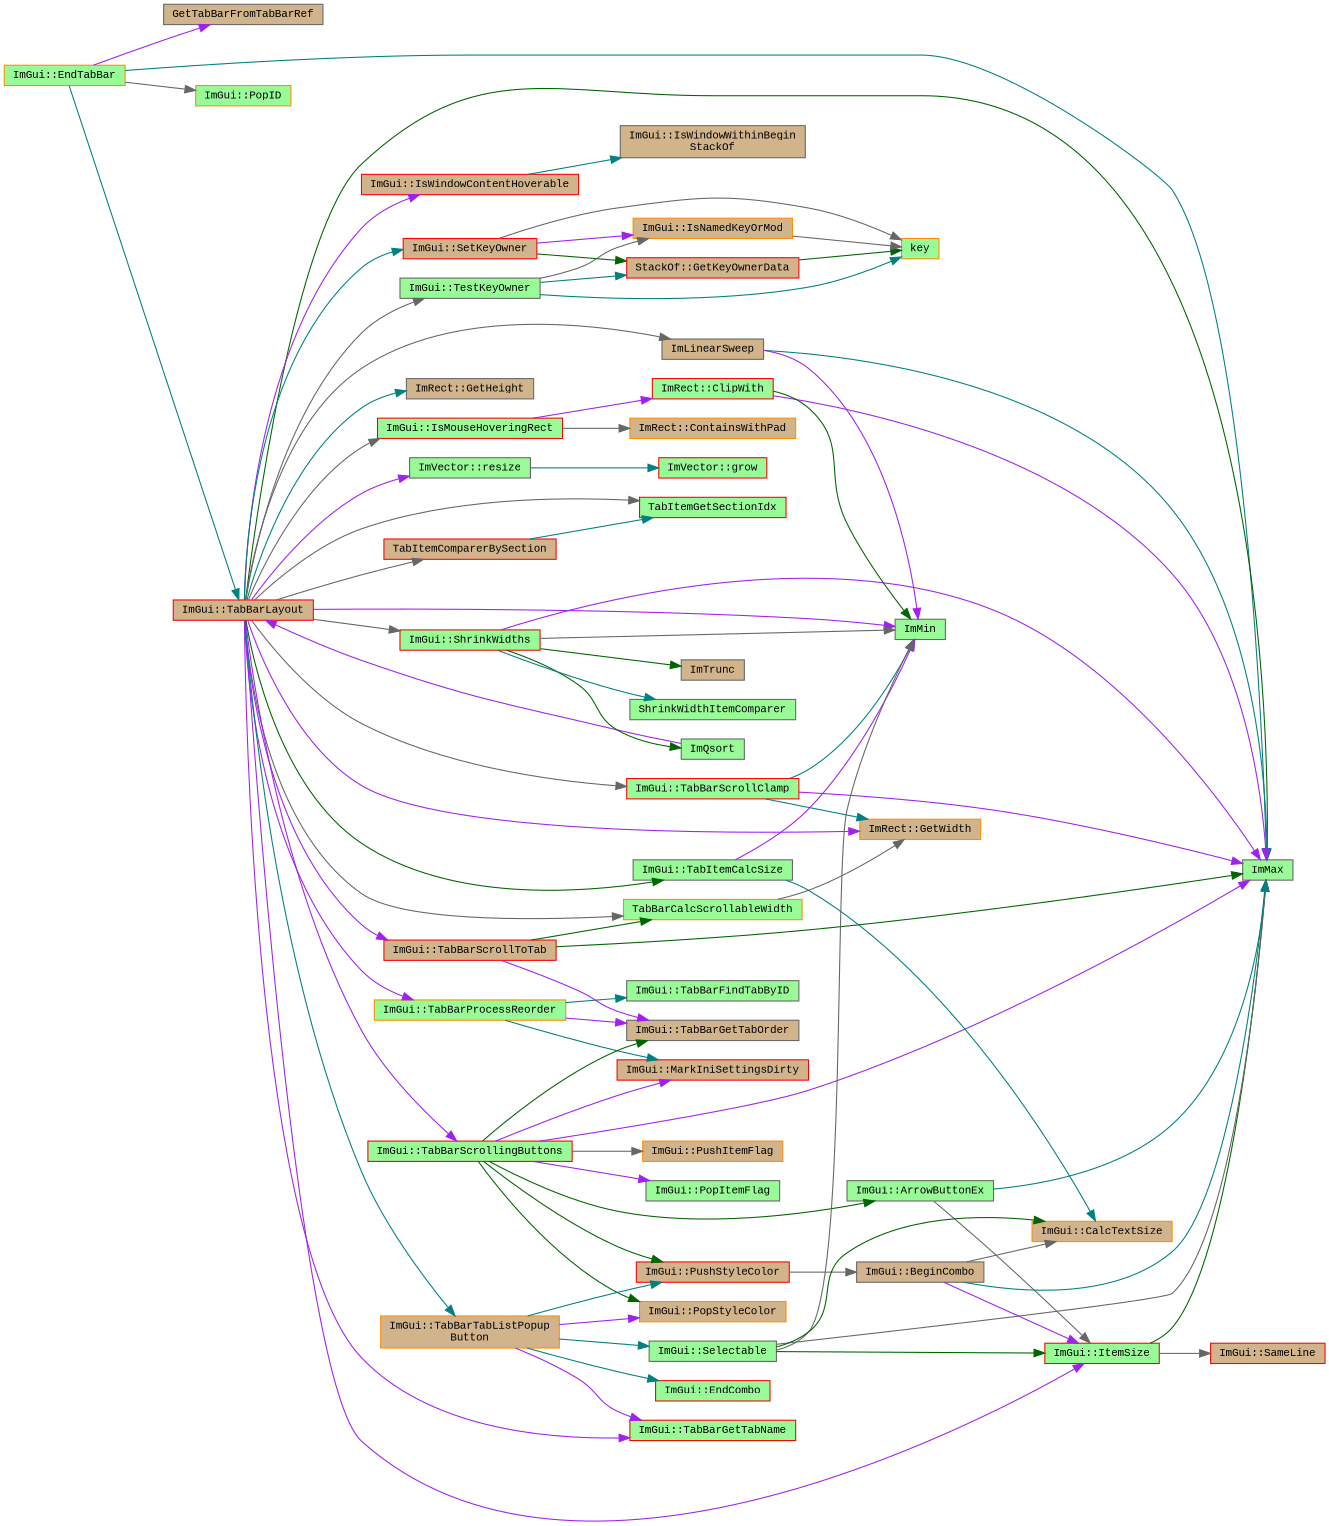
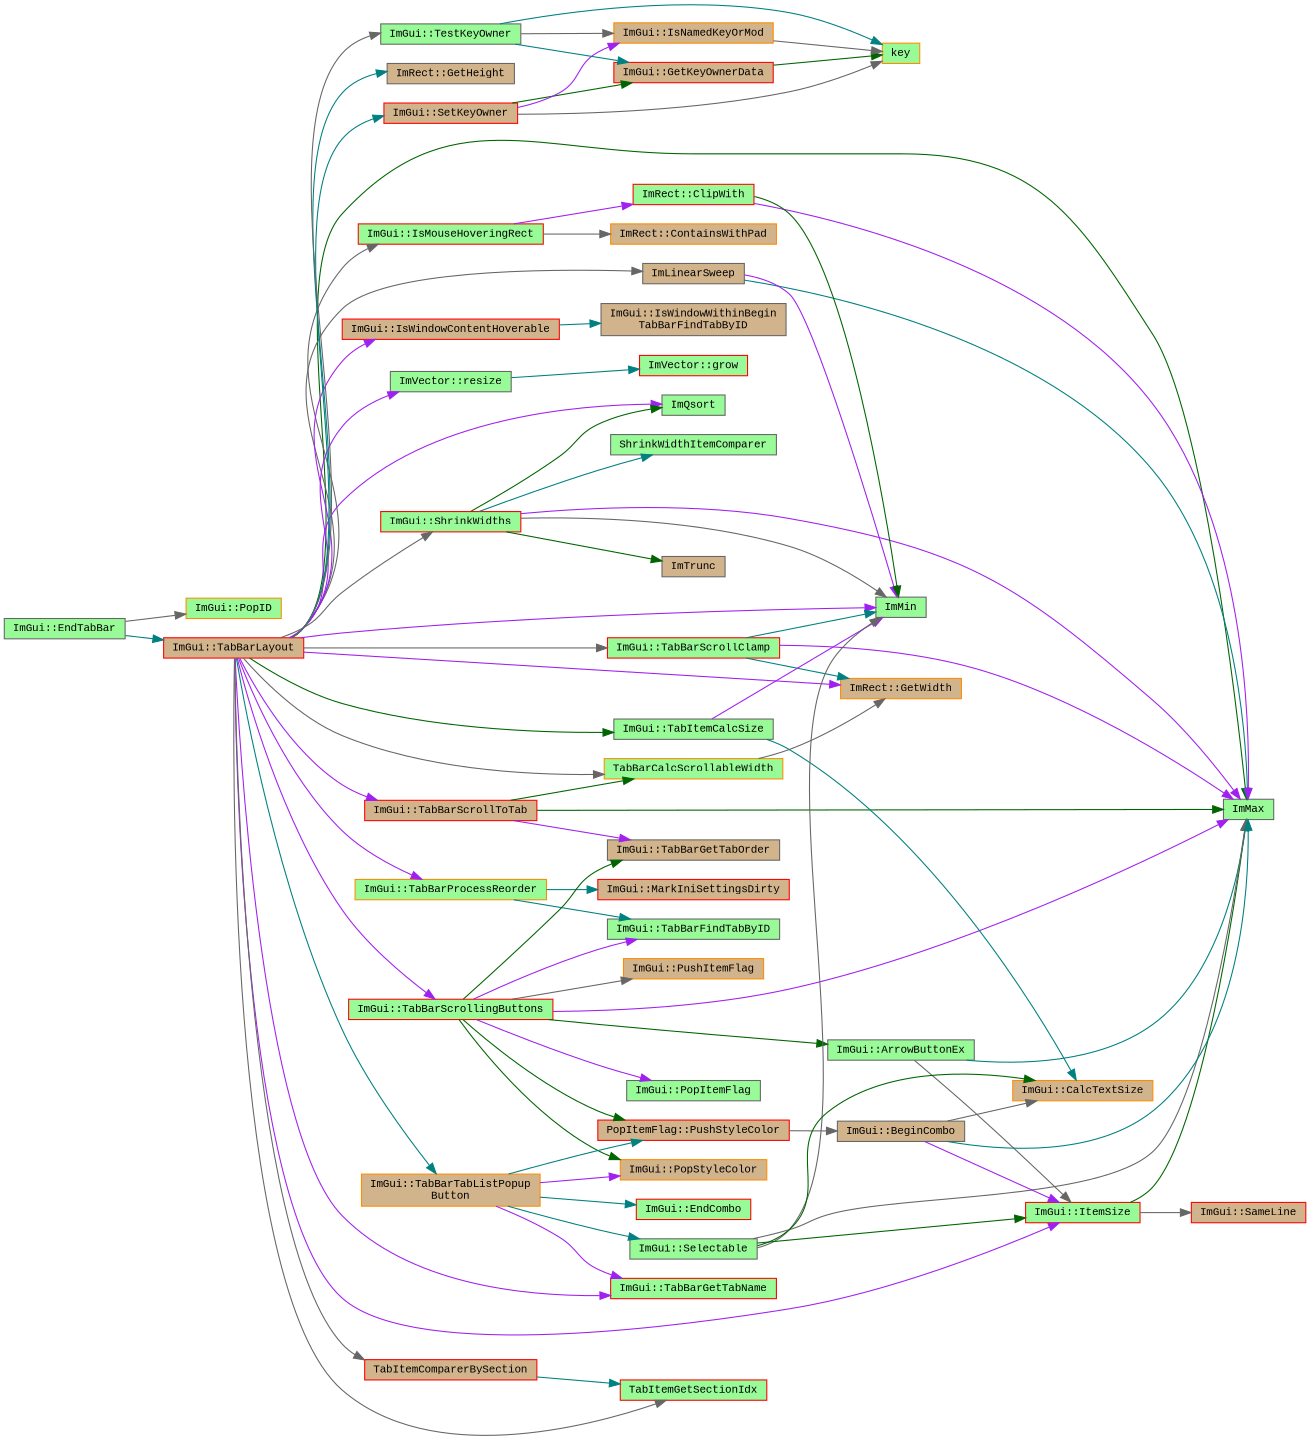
node "GetTabBarFromTabBarRef": removed
node "ImGui::EndTabBar": color darkorange -> gray40
edge "ImGui::EndTabBar" -> "ImMax": removed
node "ImGui::IsWindowWithinBegin StackOf": label "ImGui::IsWindowWithinBegin StackOf" -> "ImGui::IsWindowWithinBegin TabBarFindTabByID"
node "StackOf::GetKeyOwnerData": label "StackOf::GetKeyOwnerData" -> "ImGui::GetKeyOwnerData"
edge "ImQsort" -> "ImGui::TabBarLayout": reversed
edge "ImGui::TabBarProcessReorder" -> "ImGui::TabBarGetTabOrder": removed
edge "ImGui::TabBarScrollingButtons" -> "ImGui::MarkIniSettingsDirty": now "ImGui::TabBarScrollingButtons" -> "ImGui::TabBarFindTabByID"
node "ImGui::PushStyleColor": label "ImGui::PushStyleColor" -> "PopItemFlag::PushStyleColor"
